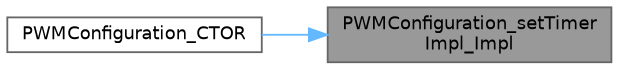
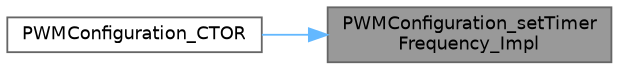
node "PWMConfiguration_setTimer Impl_Impl": label "PWMConfiguration_setTimer Impl_Impl" -> "PWMConfiguration_setTimer Frequency_Impl"
